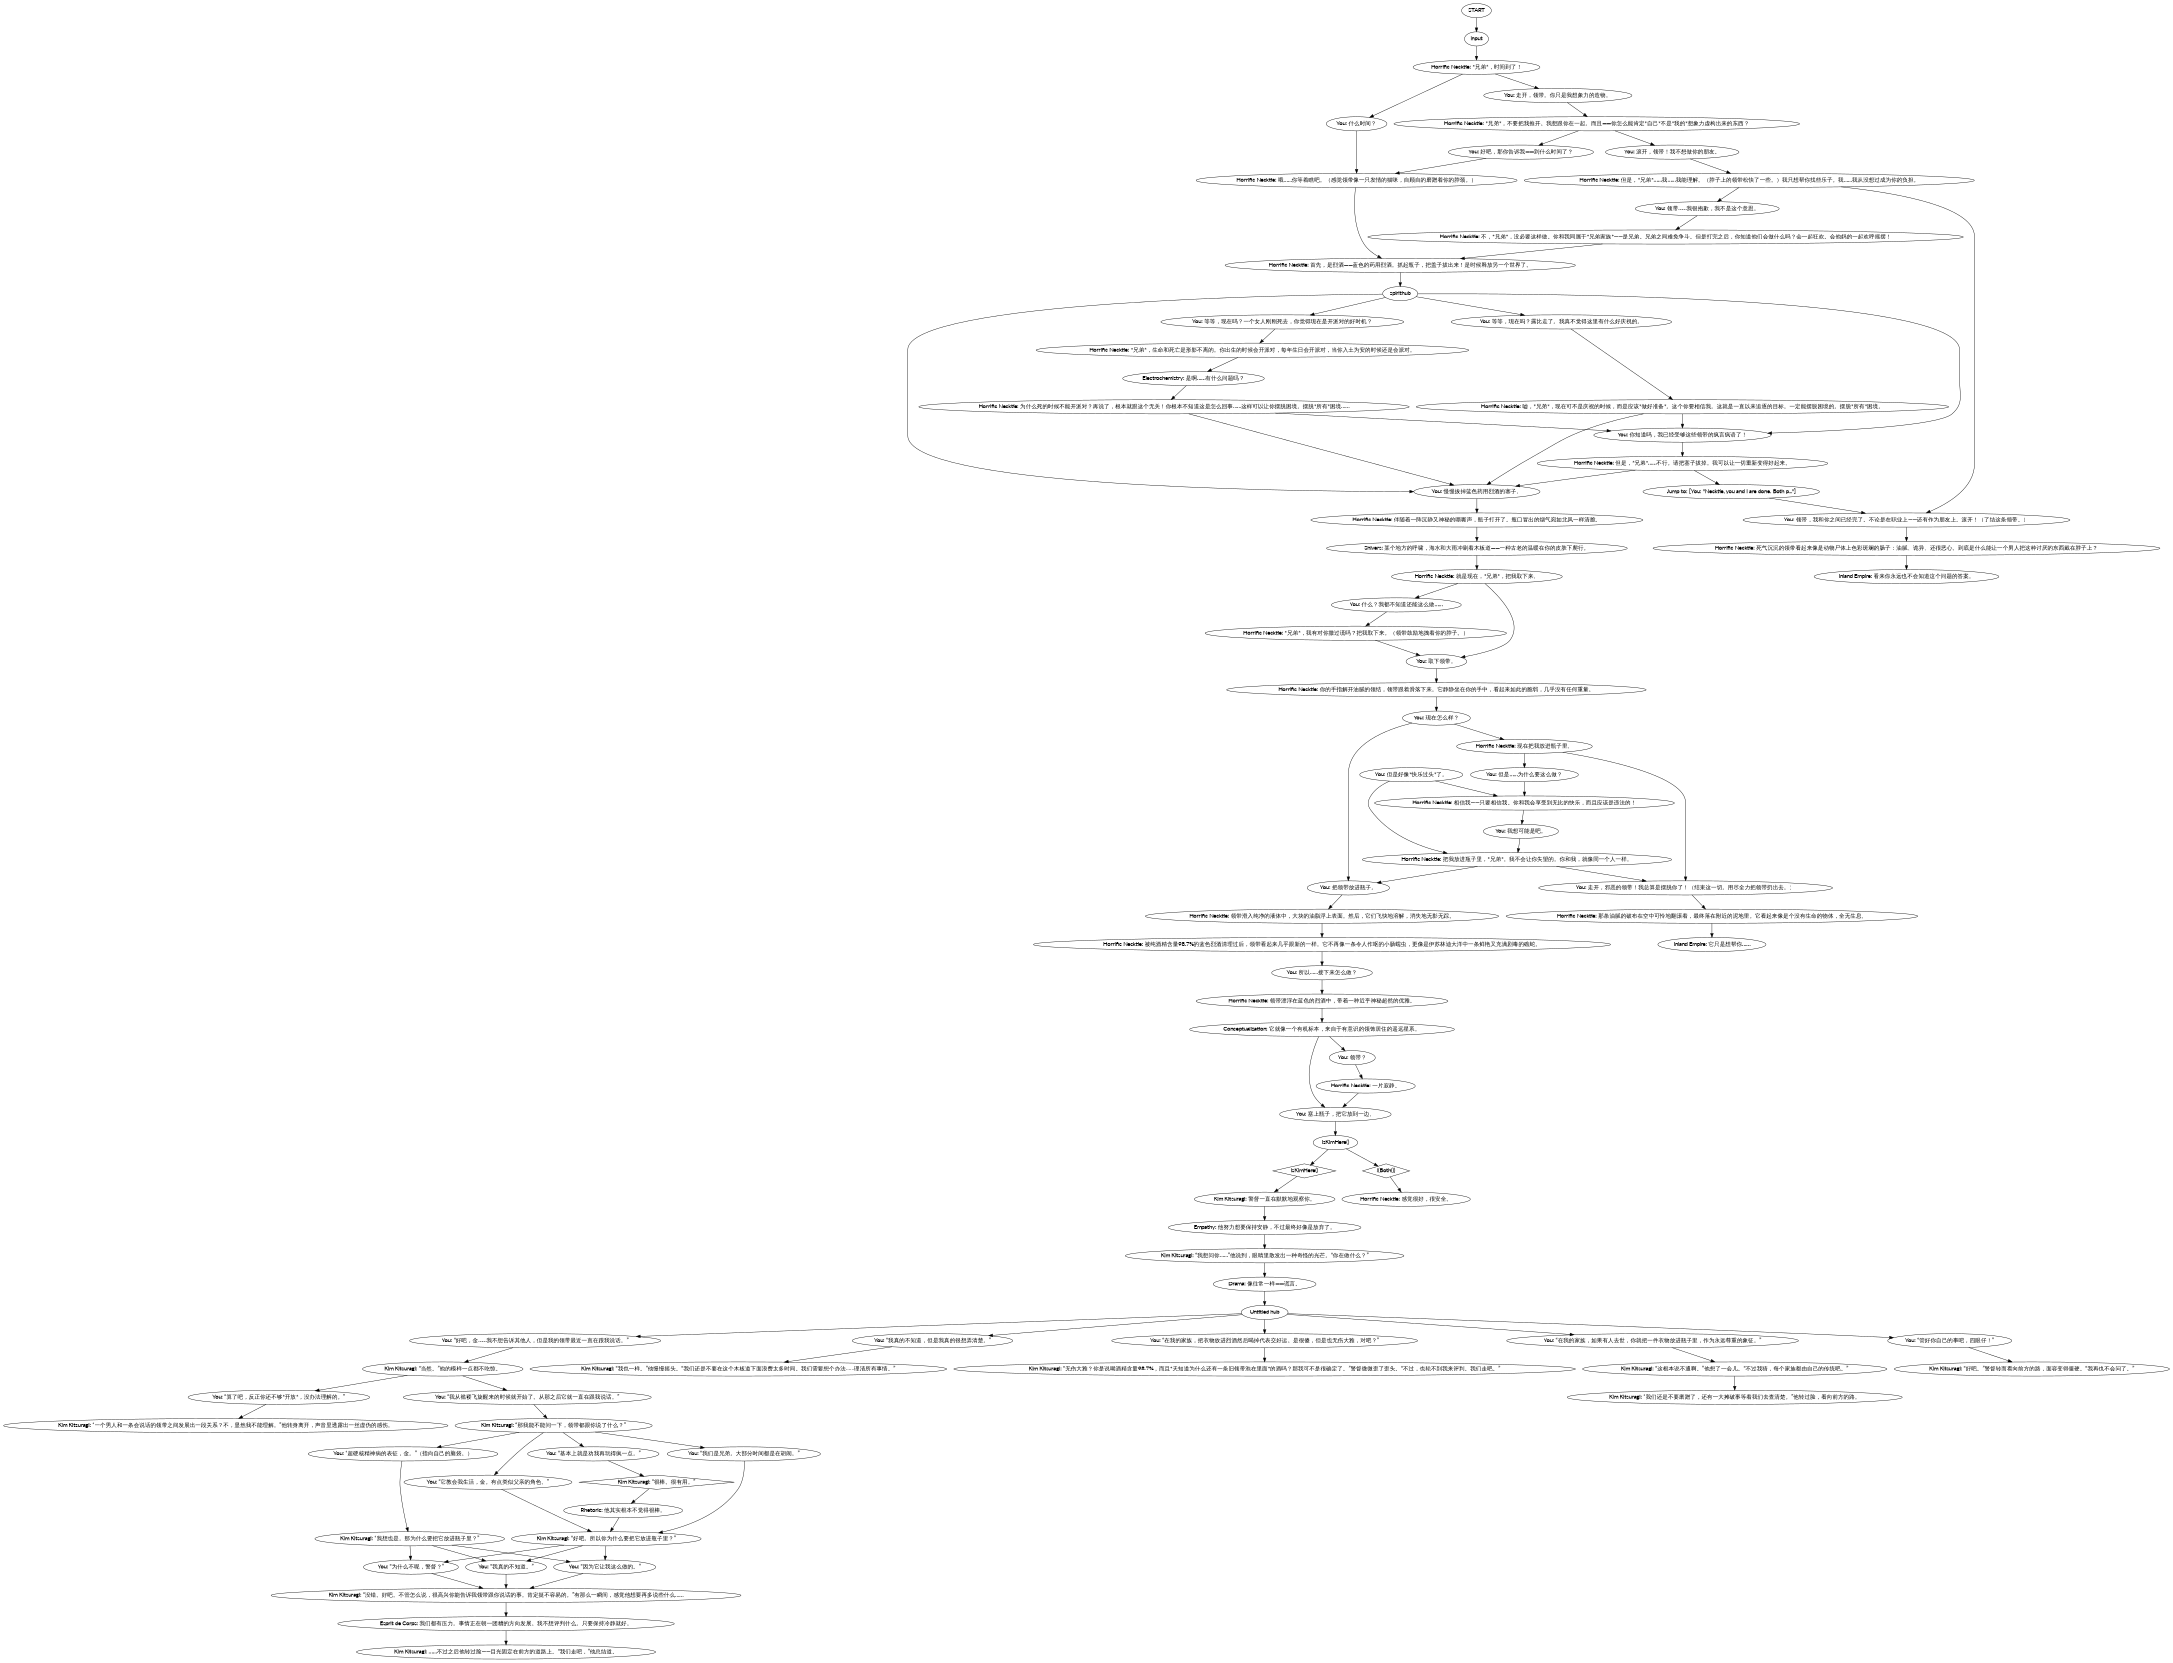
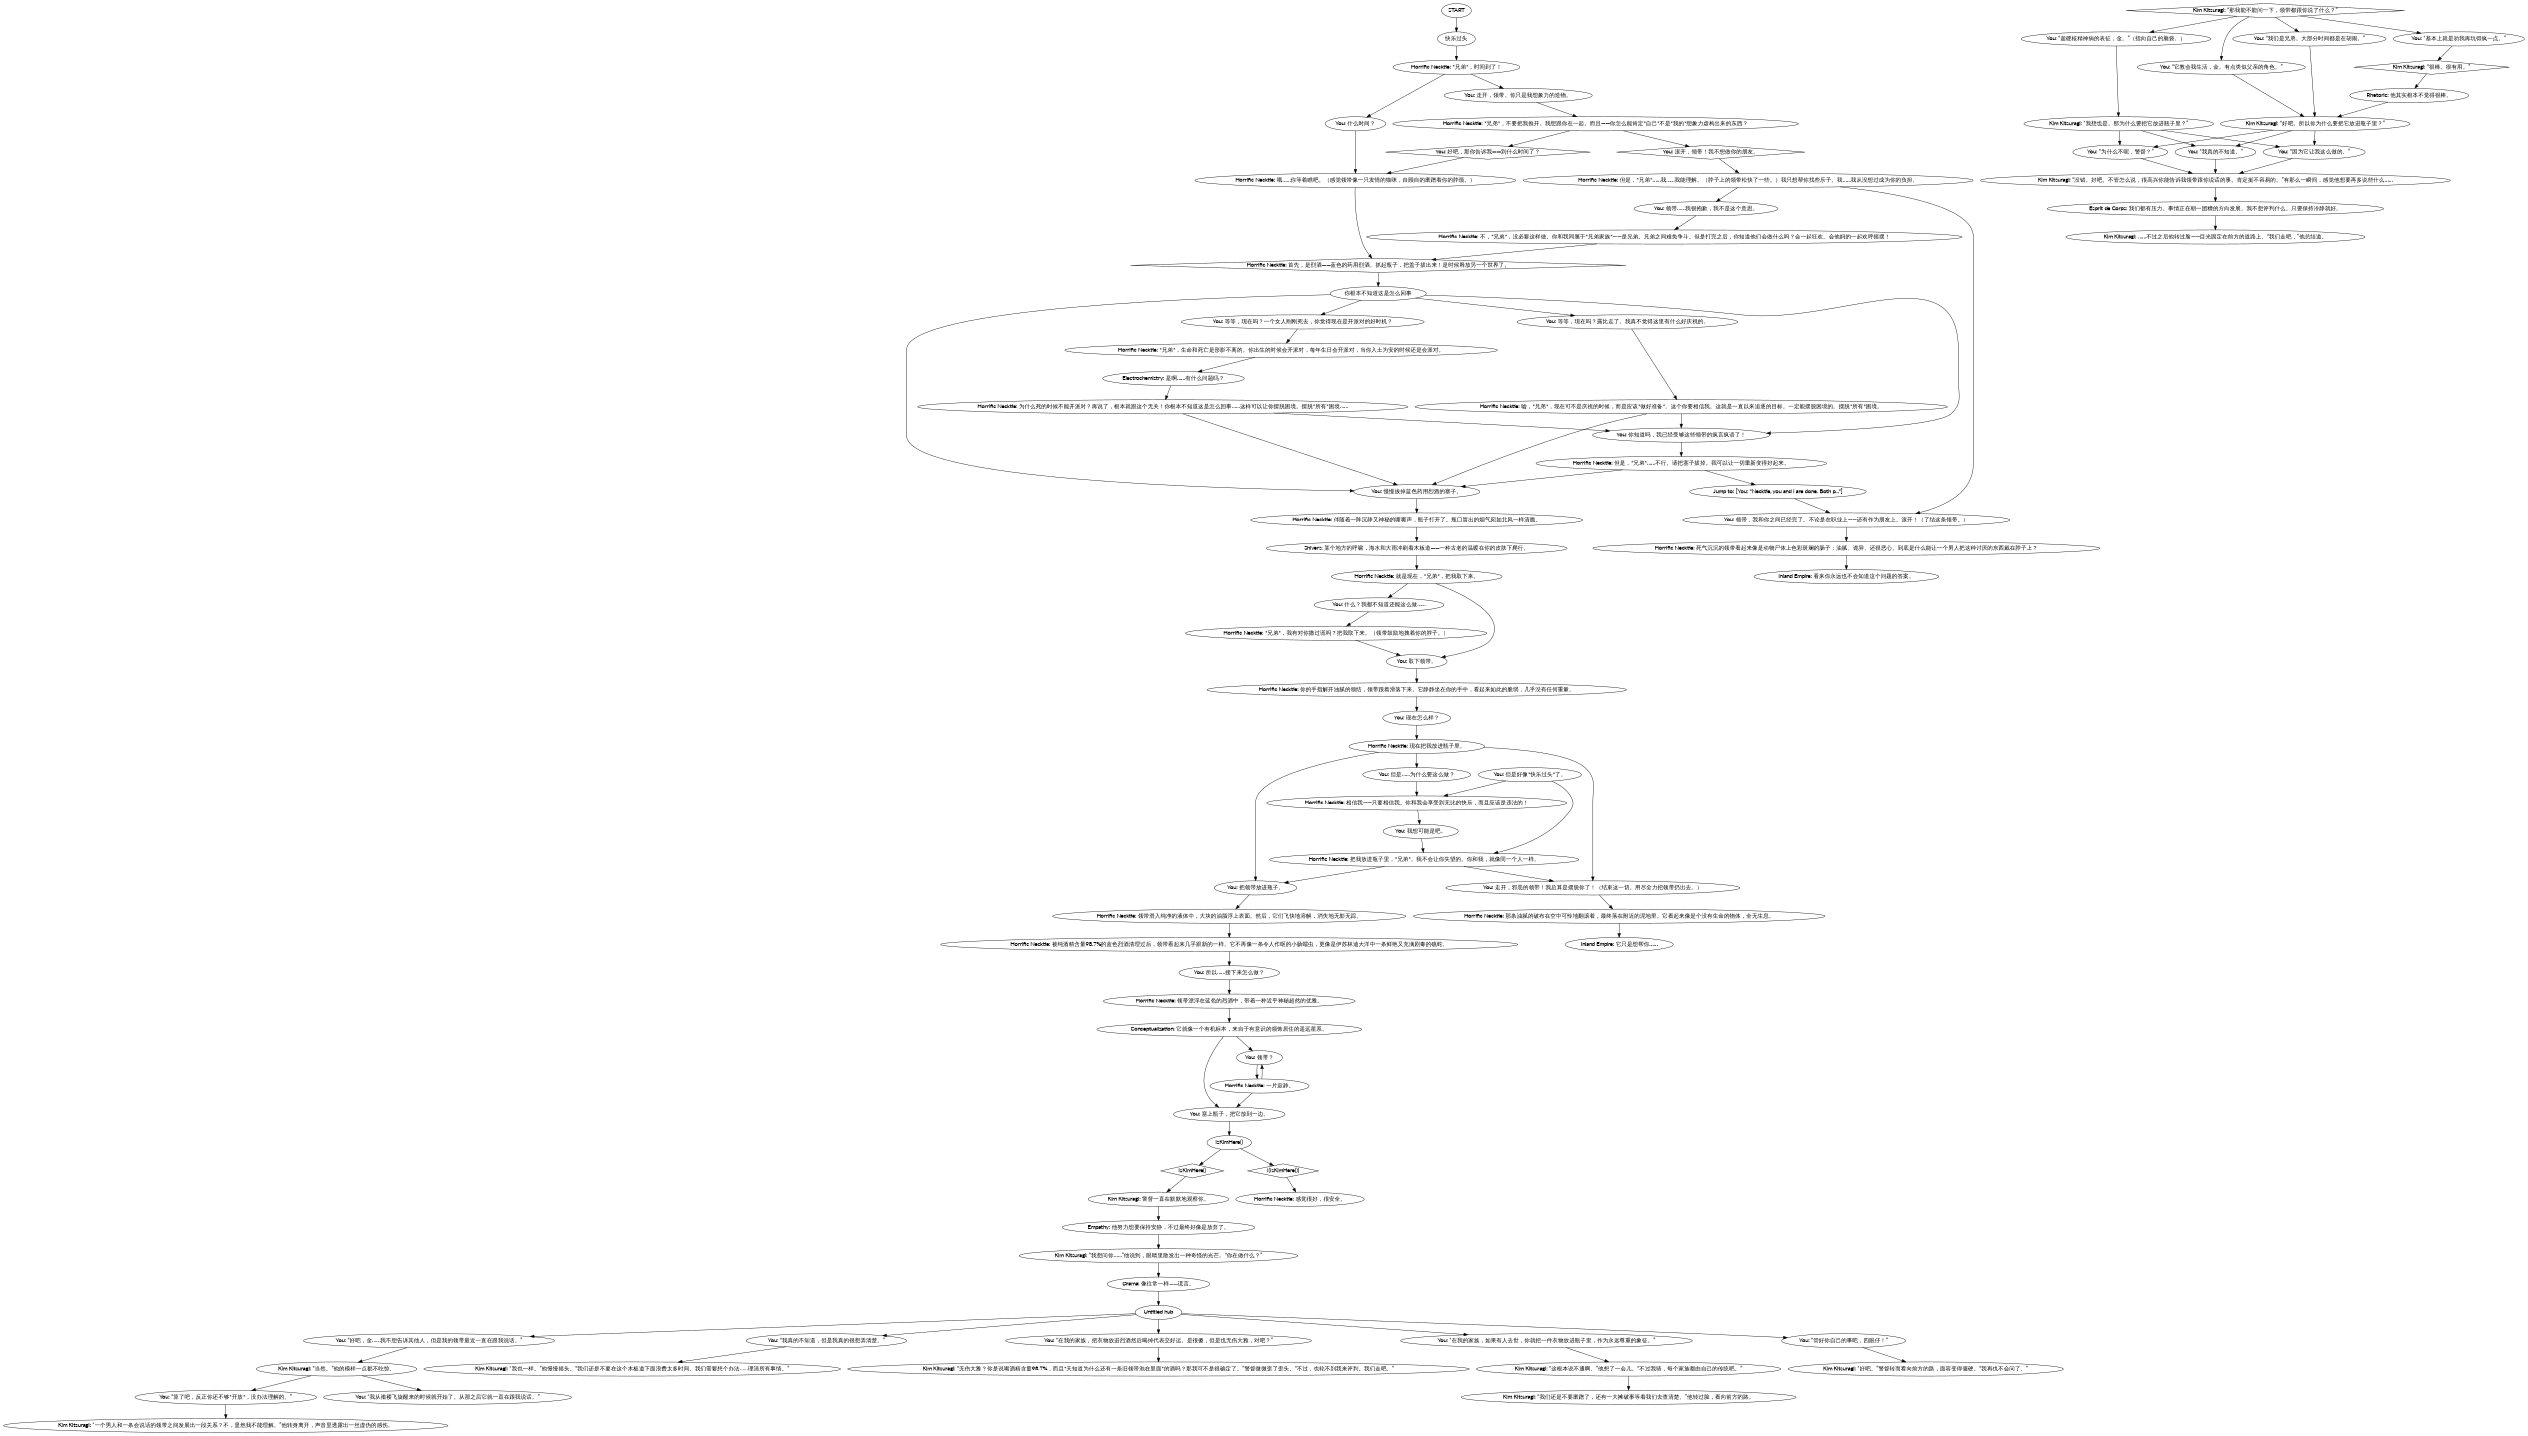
node "input": label "input" -> "快乐过头"
node "You: 好吧，那你告诉我——到什么时间了？": shape ellipse -> diamond
node "You: 滚开，领带！我不想做你的朋友。": shape ellipse -> diamond
node "Horrific Necktie: 首先，是烈酒——蓝色的药用烈酒。抓起瓶子，把盖子拔出来！是时候释放另一个世界了。": shape ellipse -> diamond
node "spirithub": label "spirithub" -> "你根本不知道这是怎么回事"
edge "You: 现在怎么样？" -> "You: 把领带放进瓶子。": now "Horrific Necktie: 现在把我放进瓶子里。" -> "You: 把领带放进瓶子。"
edge "Horrific Necktie: 一片寂静。" -> "You: 领带？": added
node "!(Both())": label "!(Both())" -> "!(IsKimHere())"
edge "You: “我从褴褛飞旋醒来的时候就开始了。从那之后它就一直在跟我说话。”" -> "Kim Kitsuragi: “那我能不能问一下，领带都跟你说了什么？”": removed
node "Kim Kitsuragi: “那我能不能问一下，领带都跟你说了什么？”": shape ellipse -> diamond
